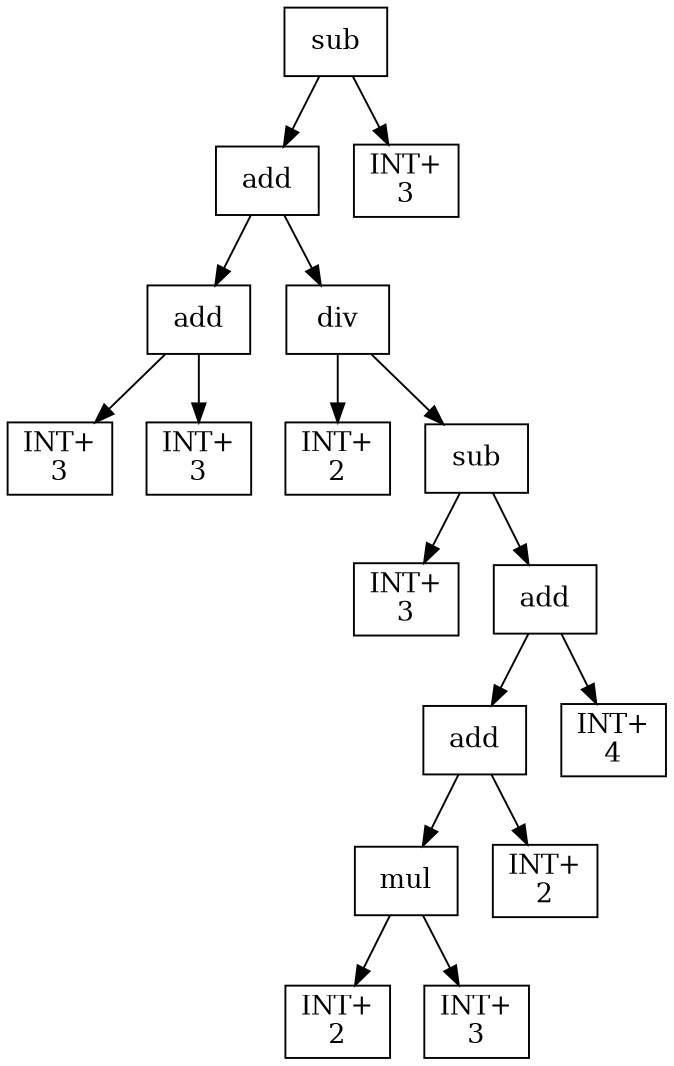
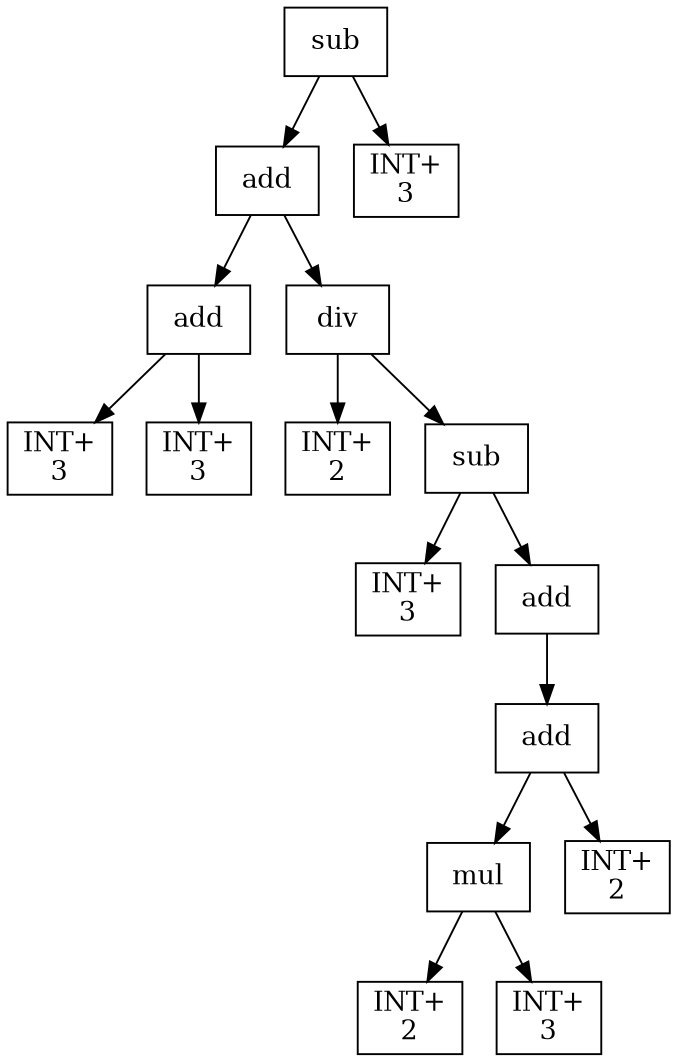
node "INT+ 4": removed
